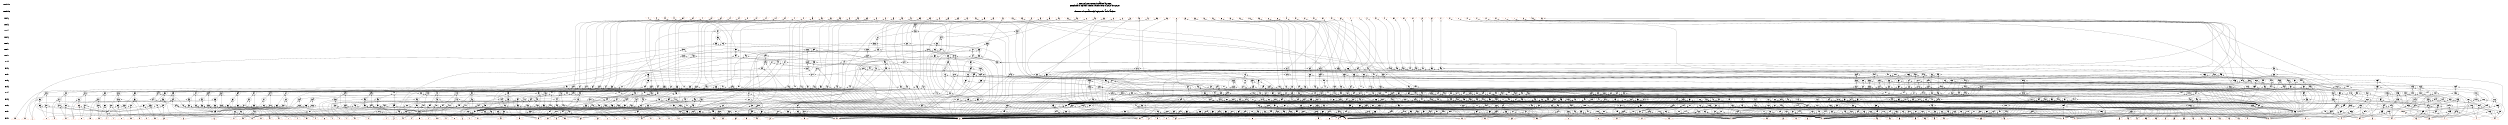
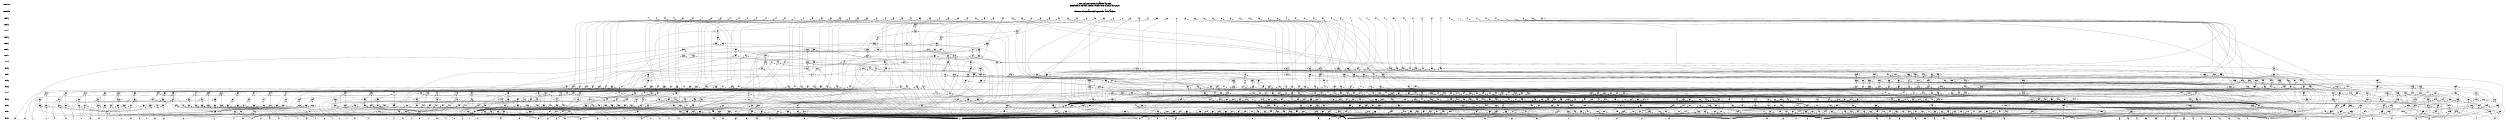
node "735": added
